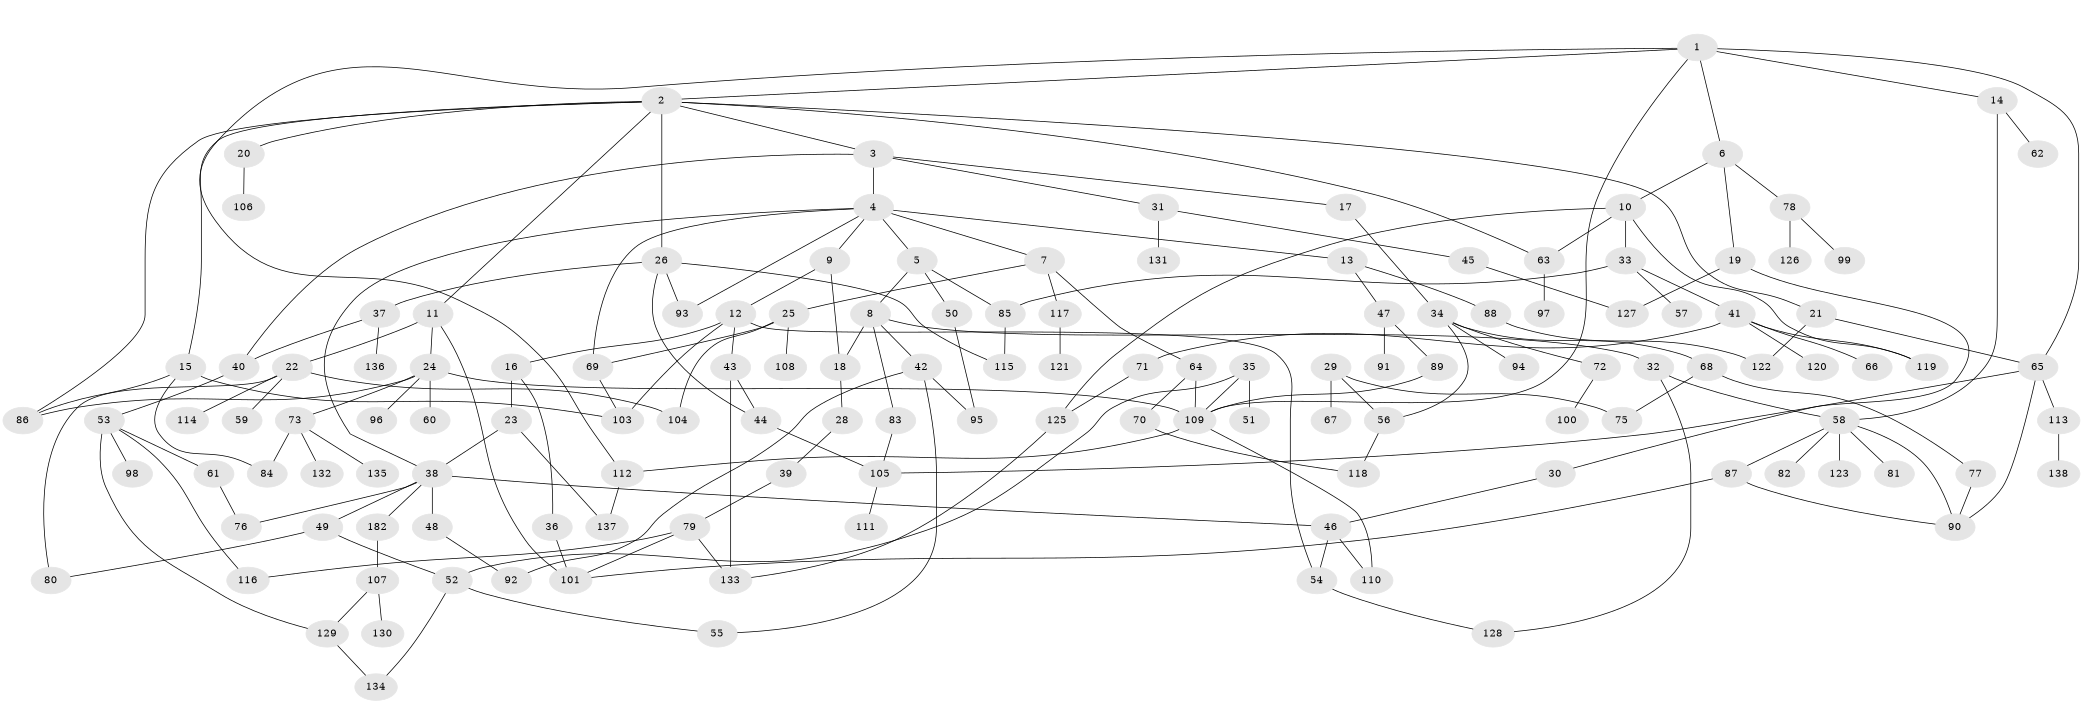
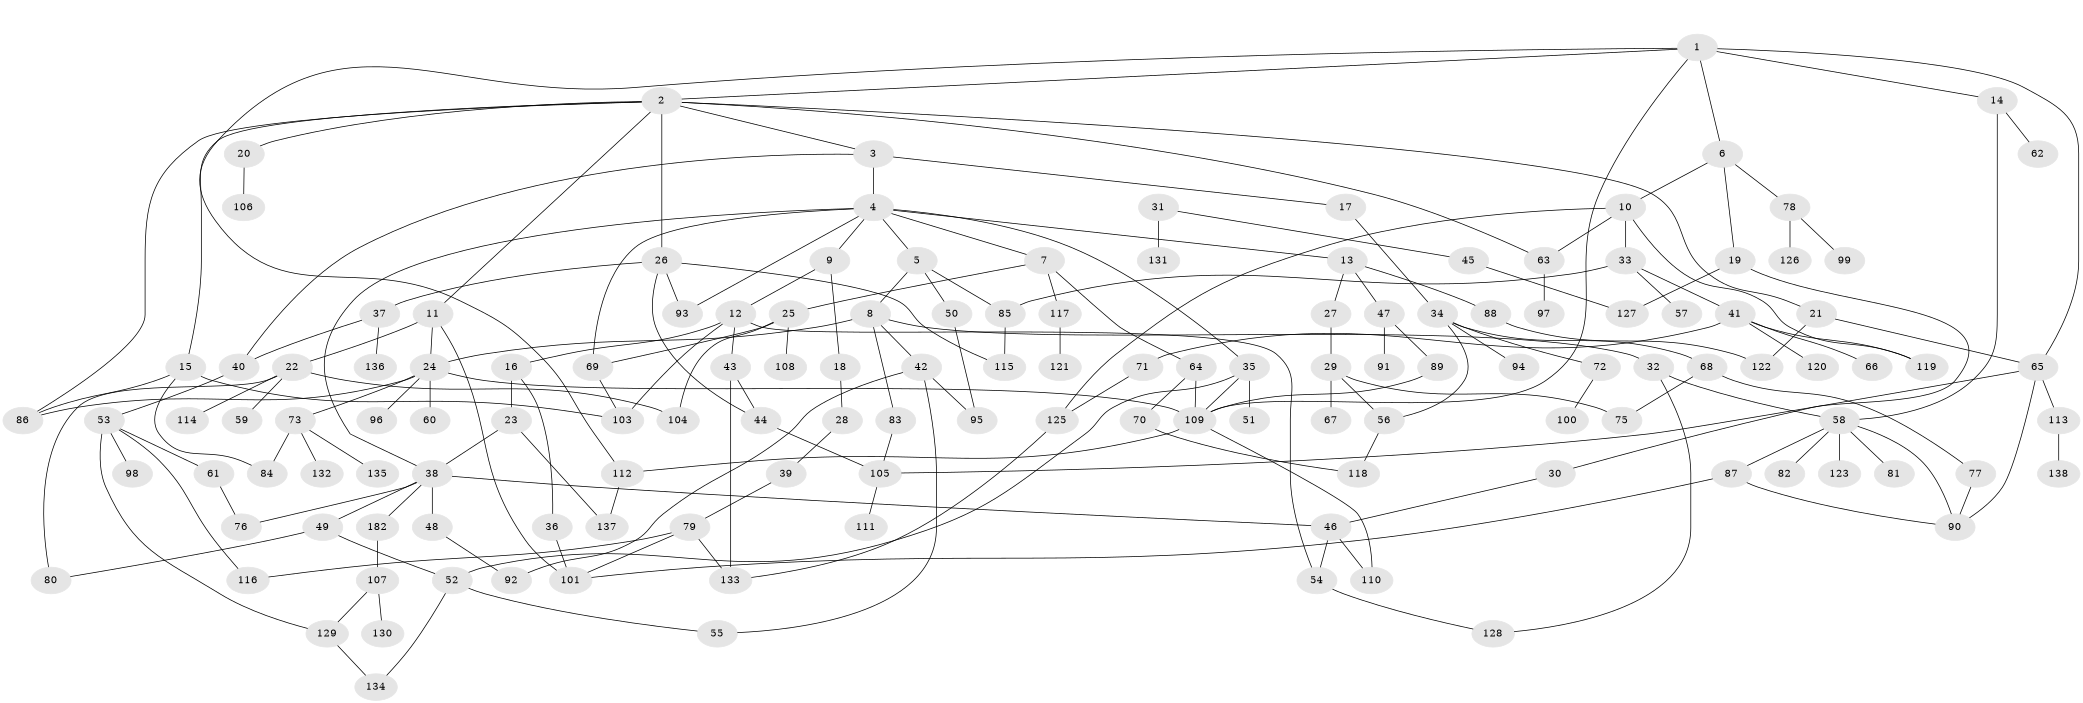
edge "3" -- "31": removed
edge "4" -- "35": added
node "27": added
edge "8" -- "18": now "8" -- "24"
